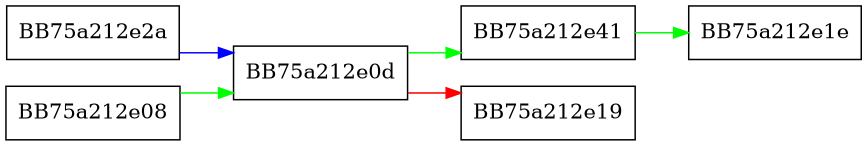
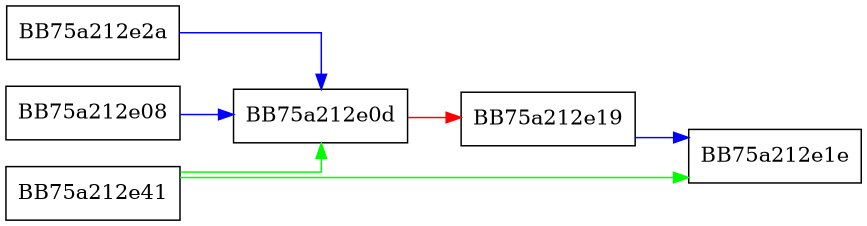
edge "BB75a212e0d" -> "BB75a212e41": reversed
edge "BB75a212e08" -> "BB75a212e0d": color green -> blue
edge "BB75a212e19" -> "BB75a212e1e": added
